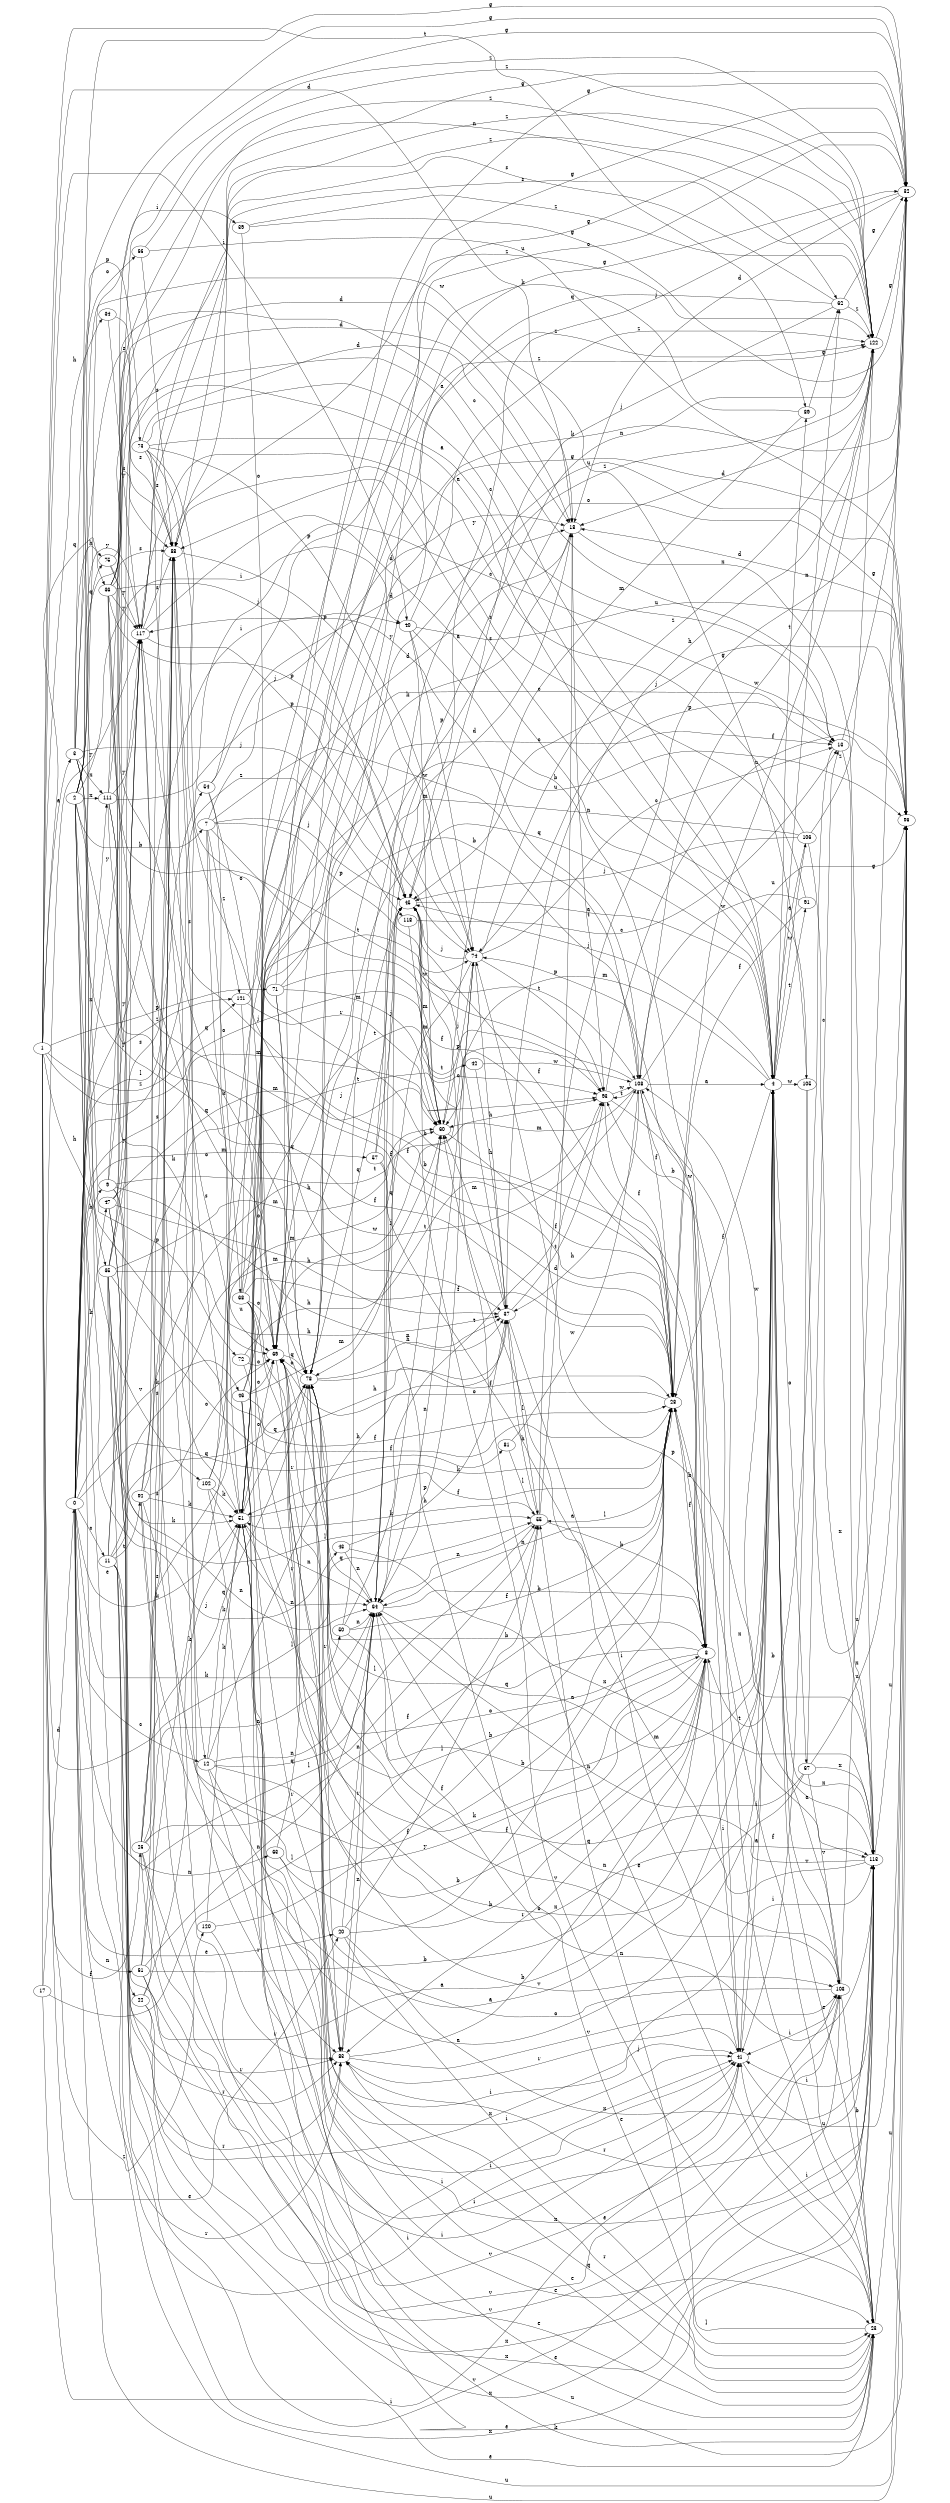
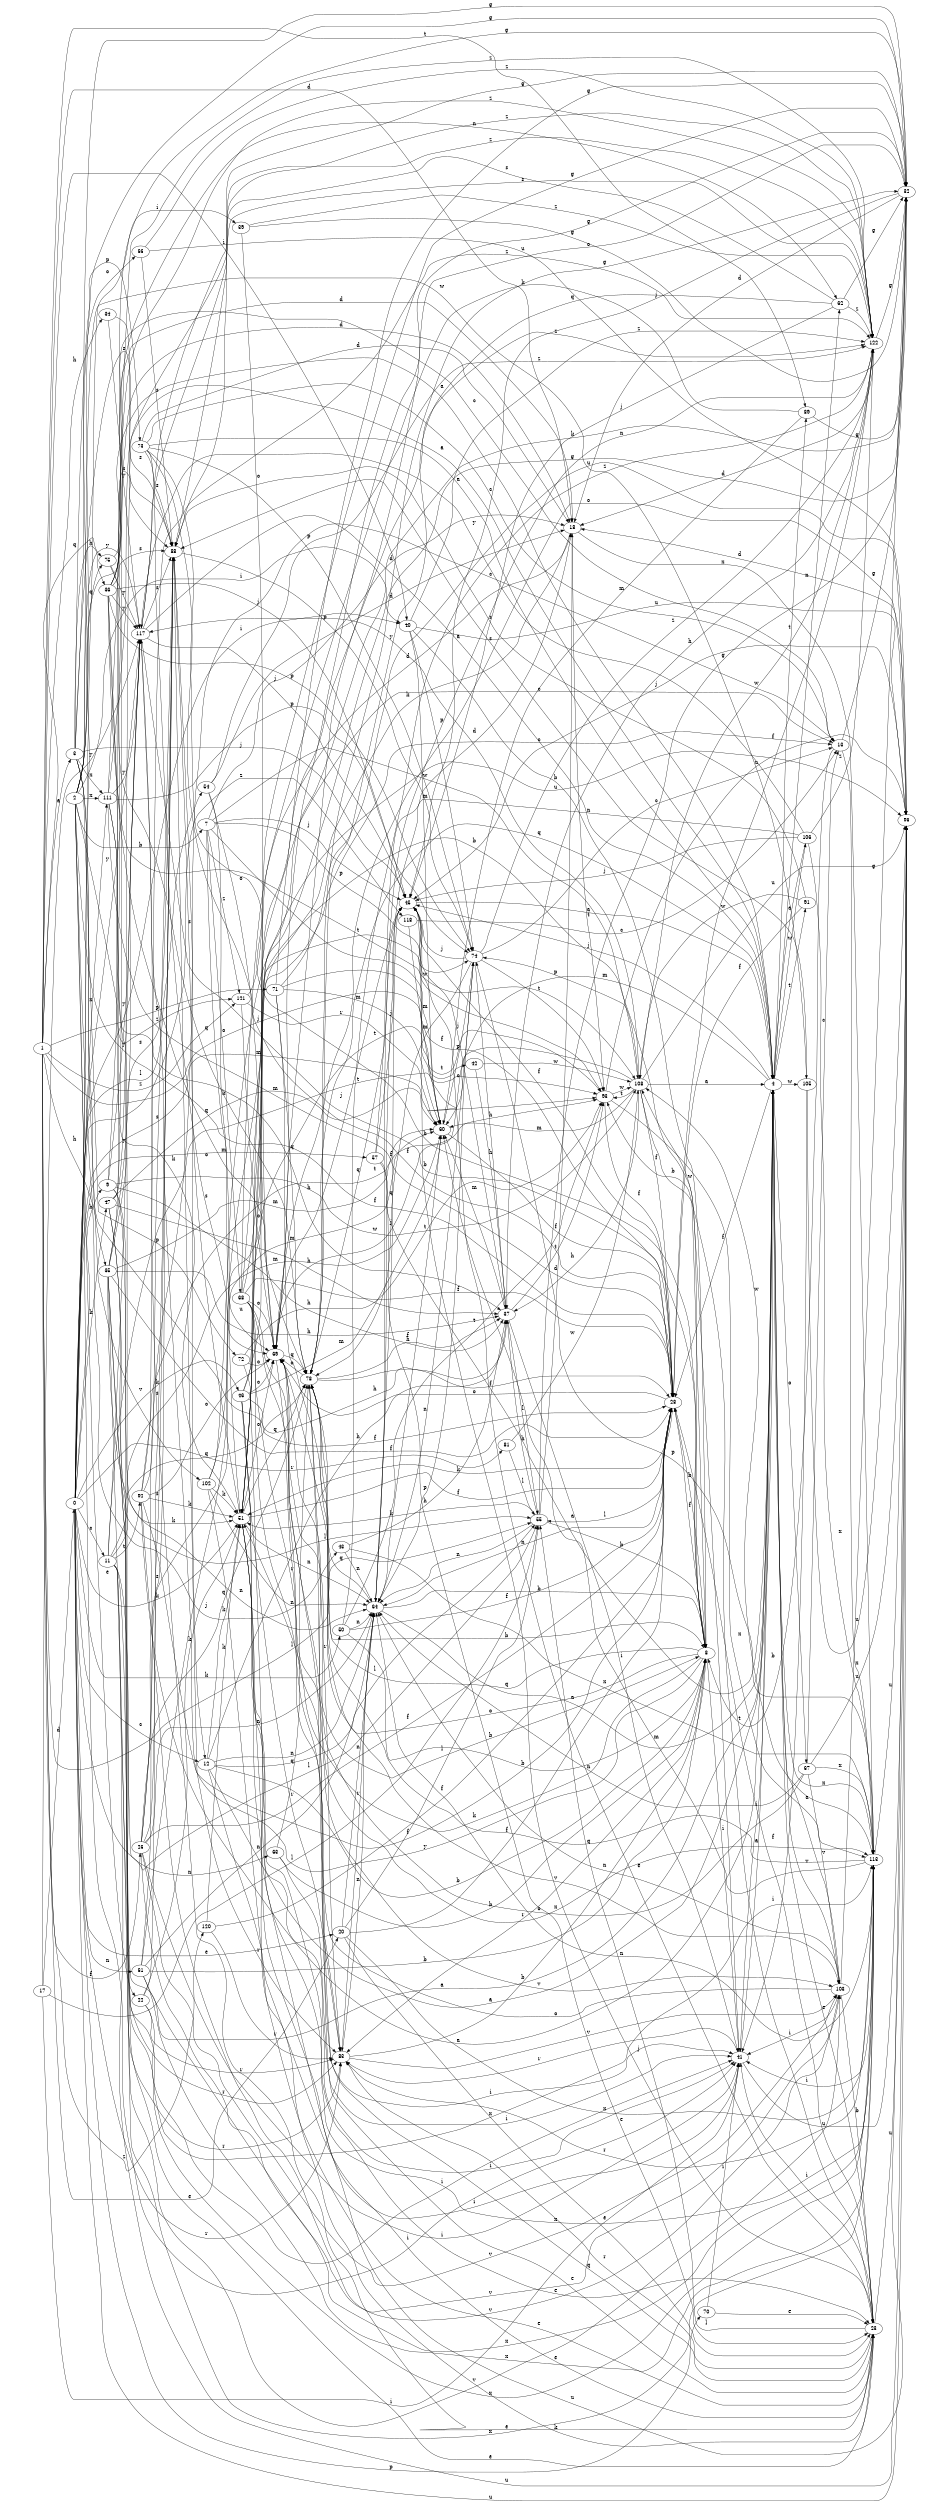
edge "89" -> "62": now "89" -> "32"
edge "98" -> "74": removed, label "p"
edge "60" -> "64": label "n" -> "f"
node "70": added
